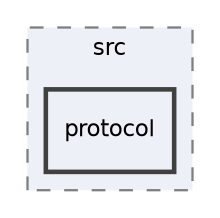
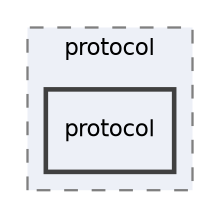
cluster "src": label "src" -> "protocol"
